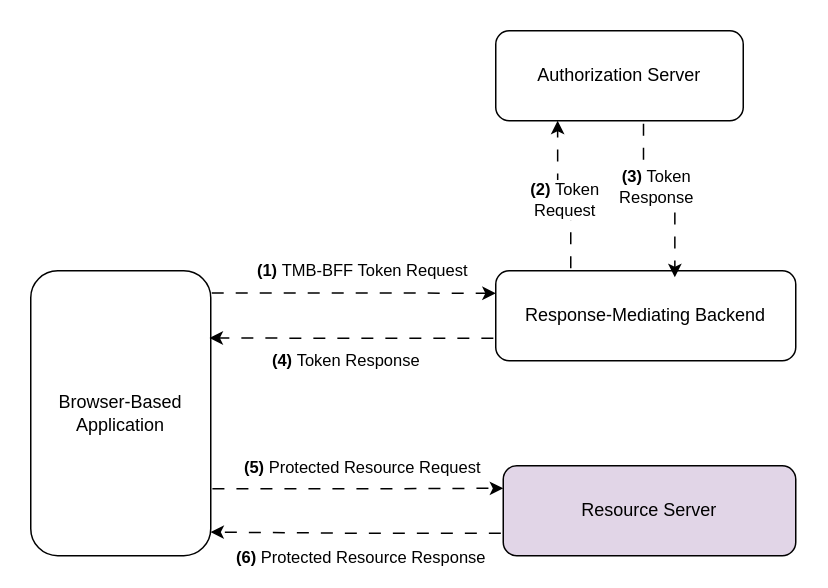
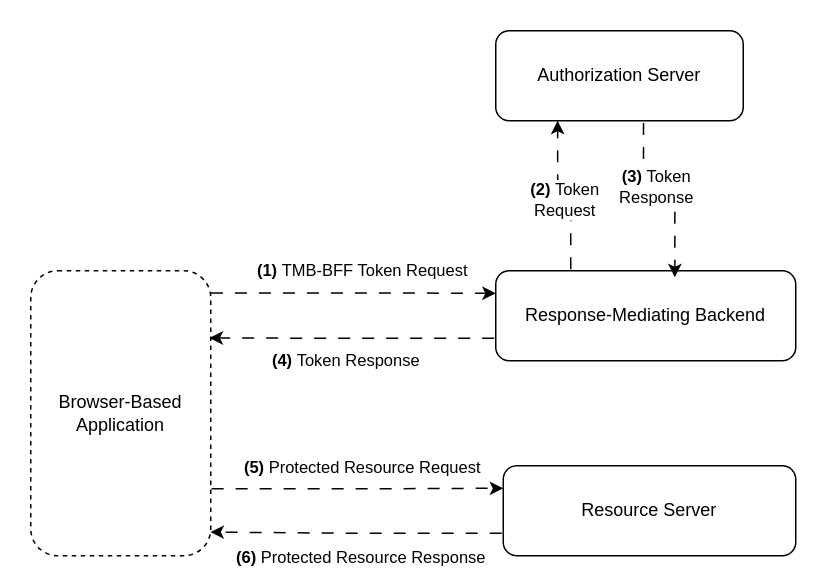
node "Browser-Based Application": style solid -> dashed
node "Resource Server": fillcolor #e1d5e7 -> #ffffff
